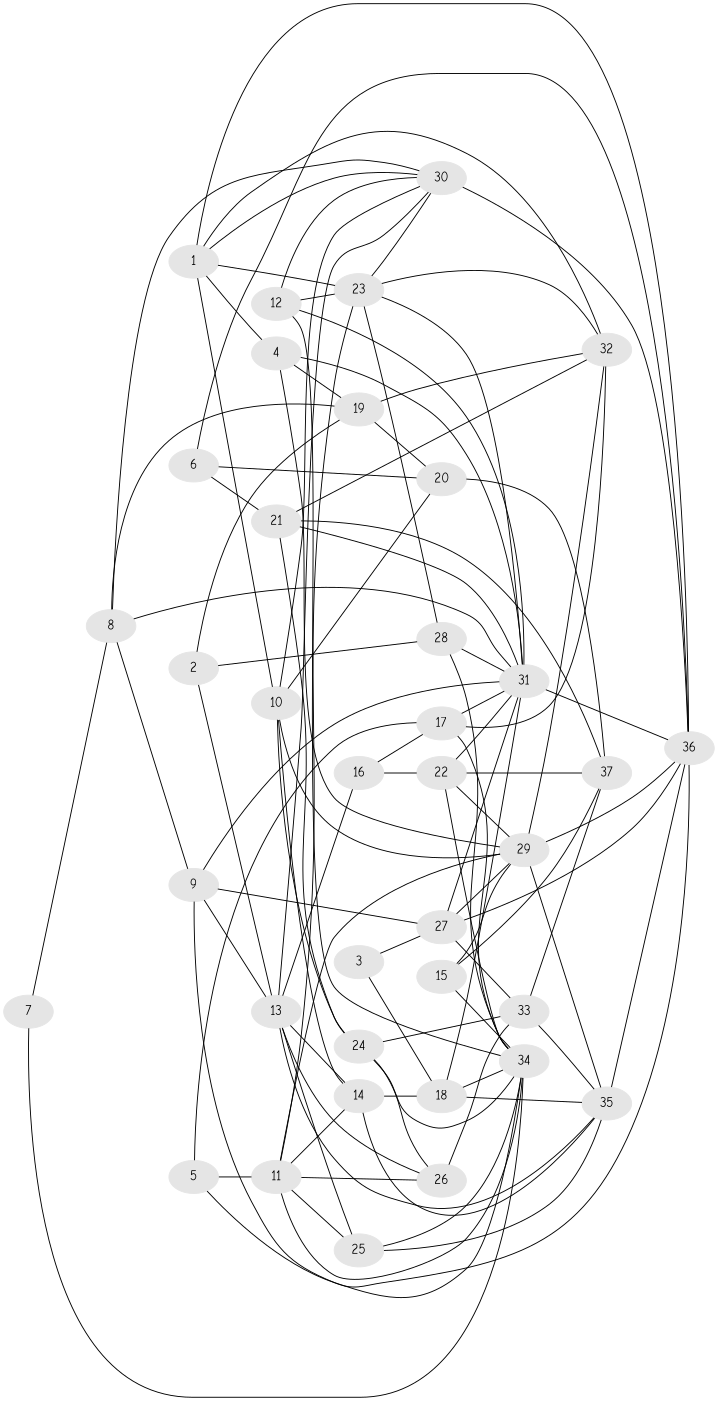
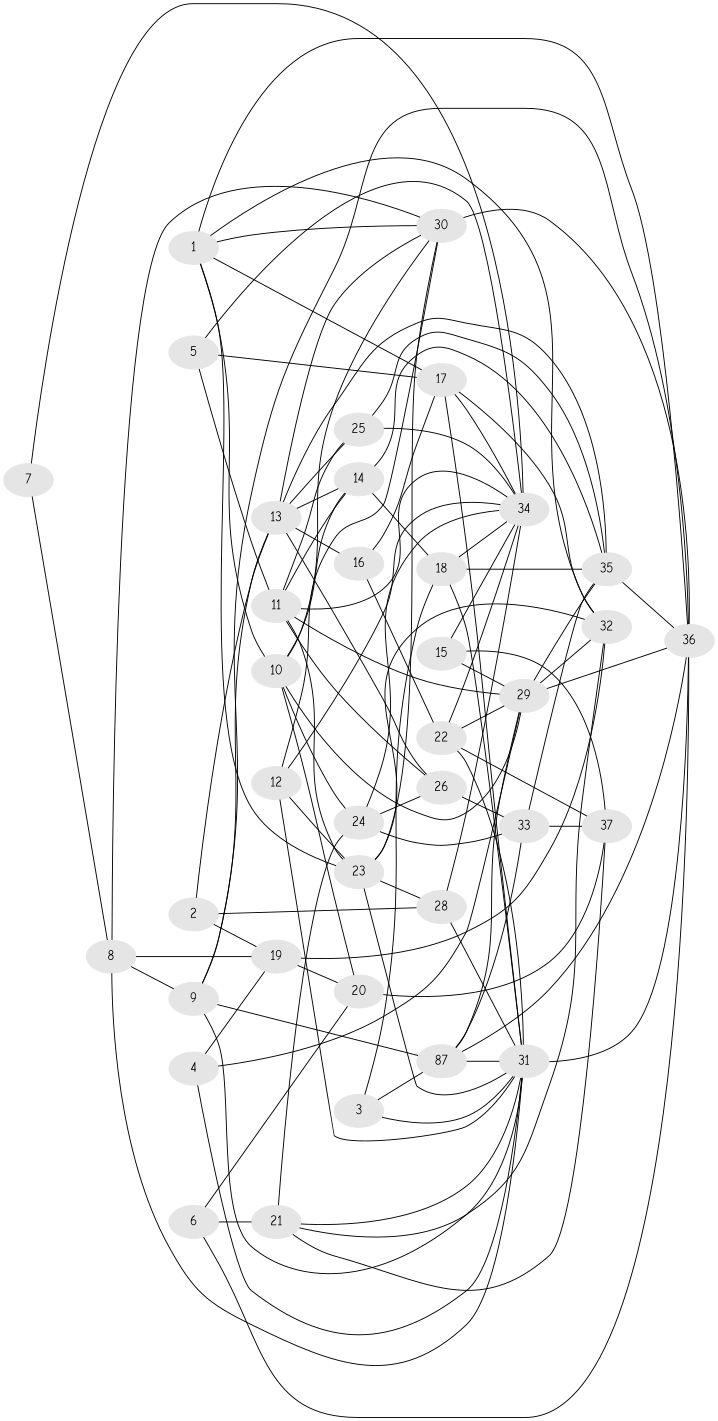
edge "1" -- "4": now "1" -- "17"
node "27": label "27" -> "87"
edge "31" -- "3": added
